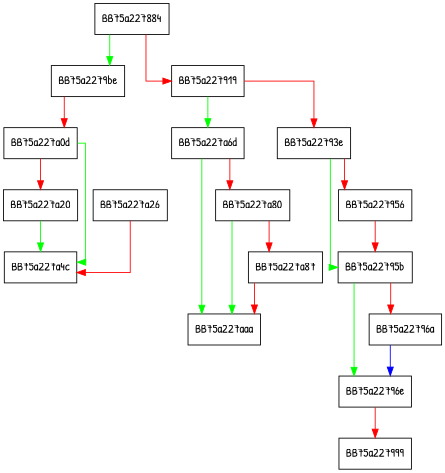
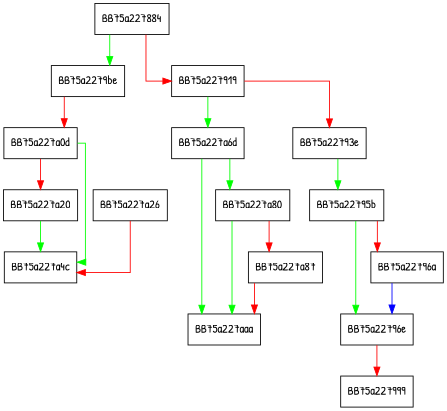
edge "BB75a227a6d" -> "BB75a227a80": color red -> green
node "BB75a227956": removed
